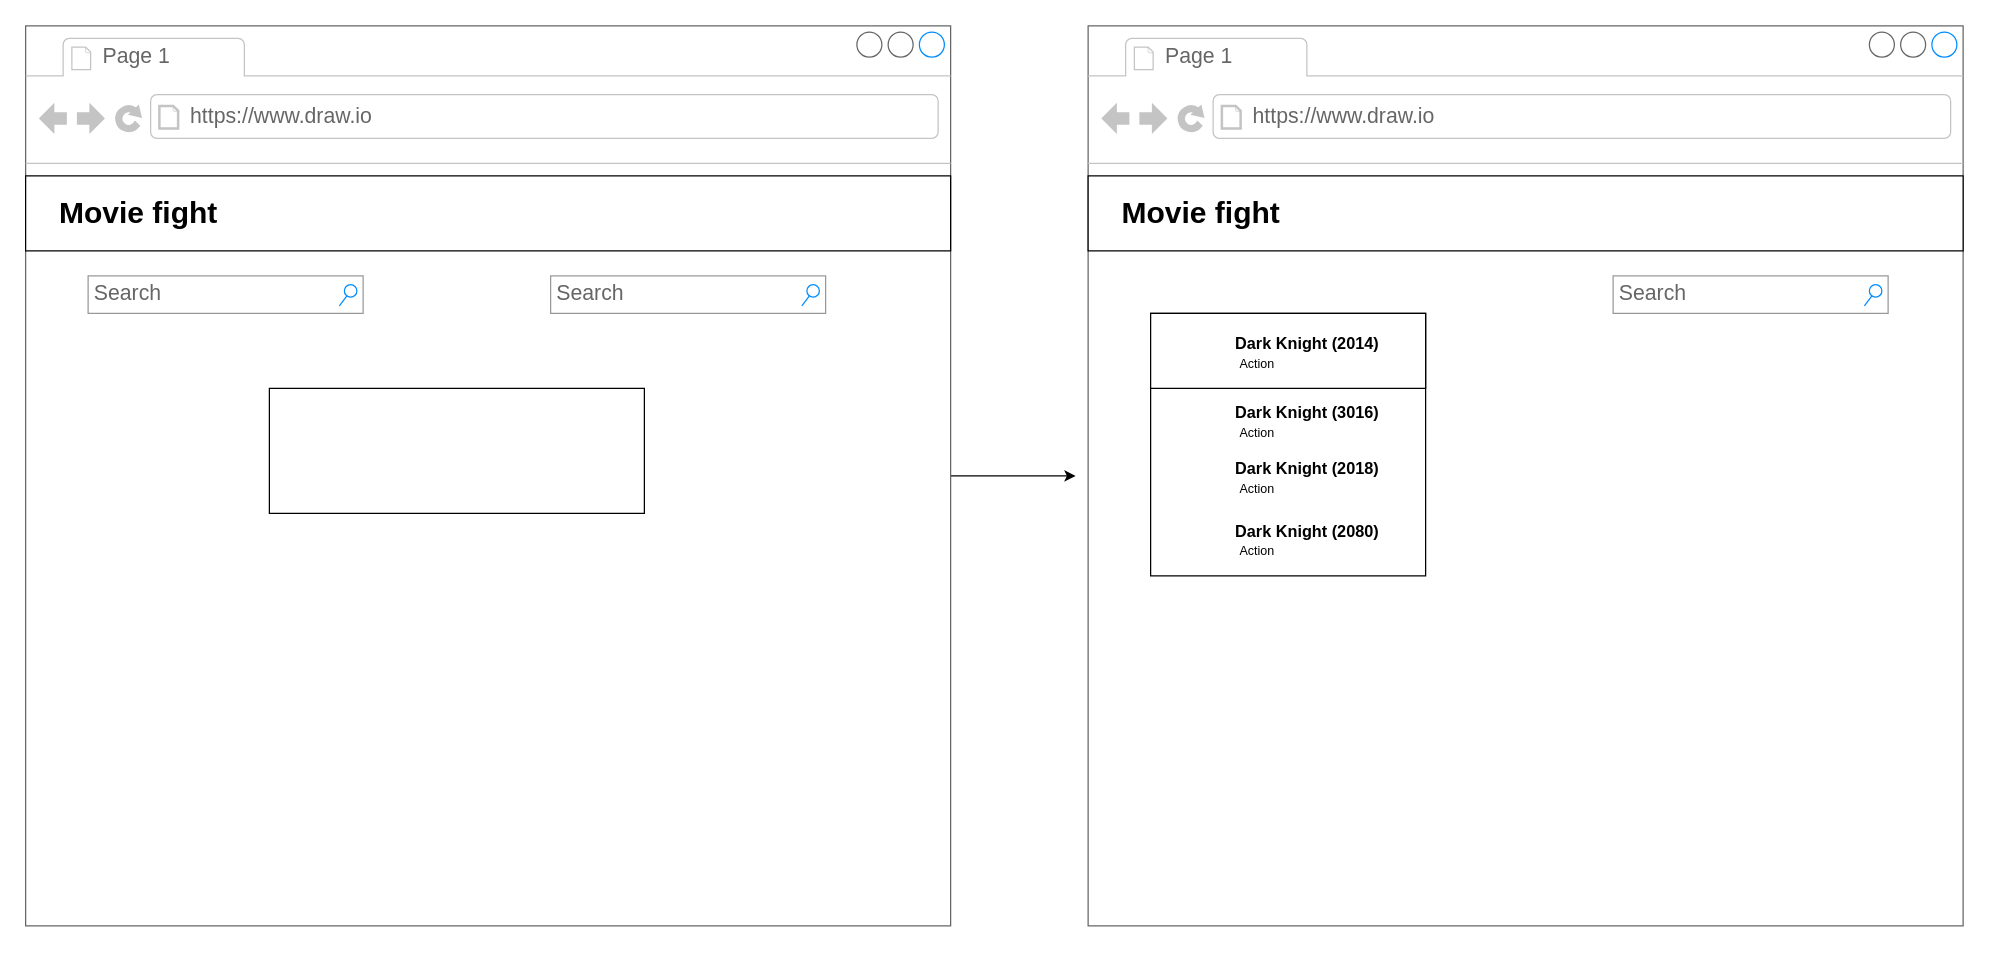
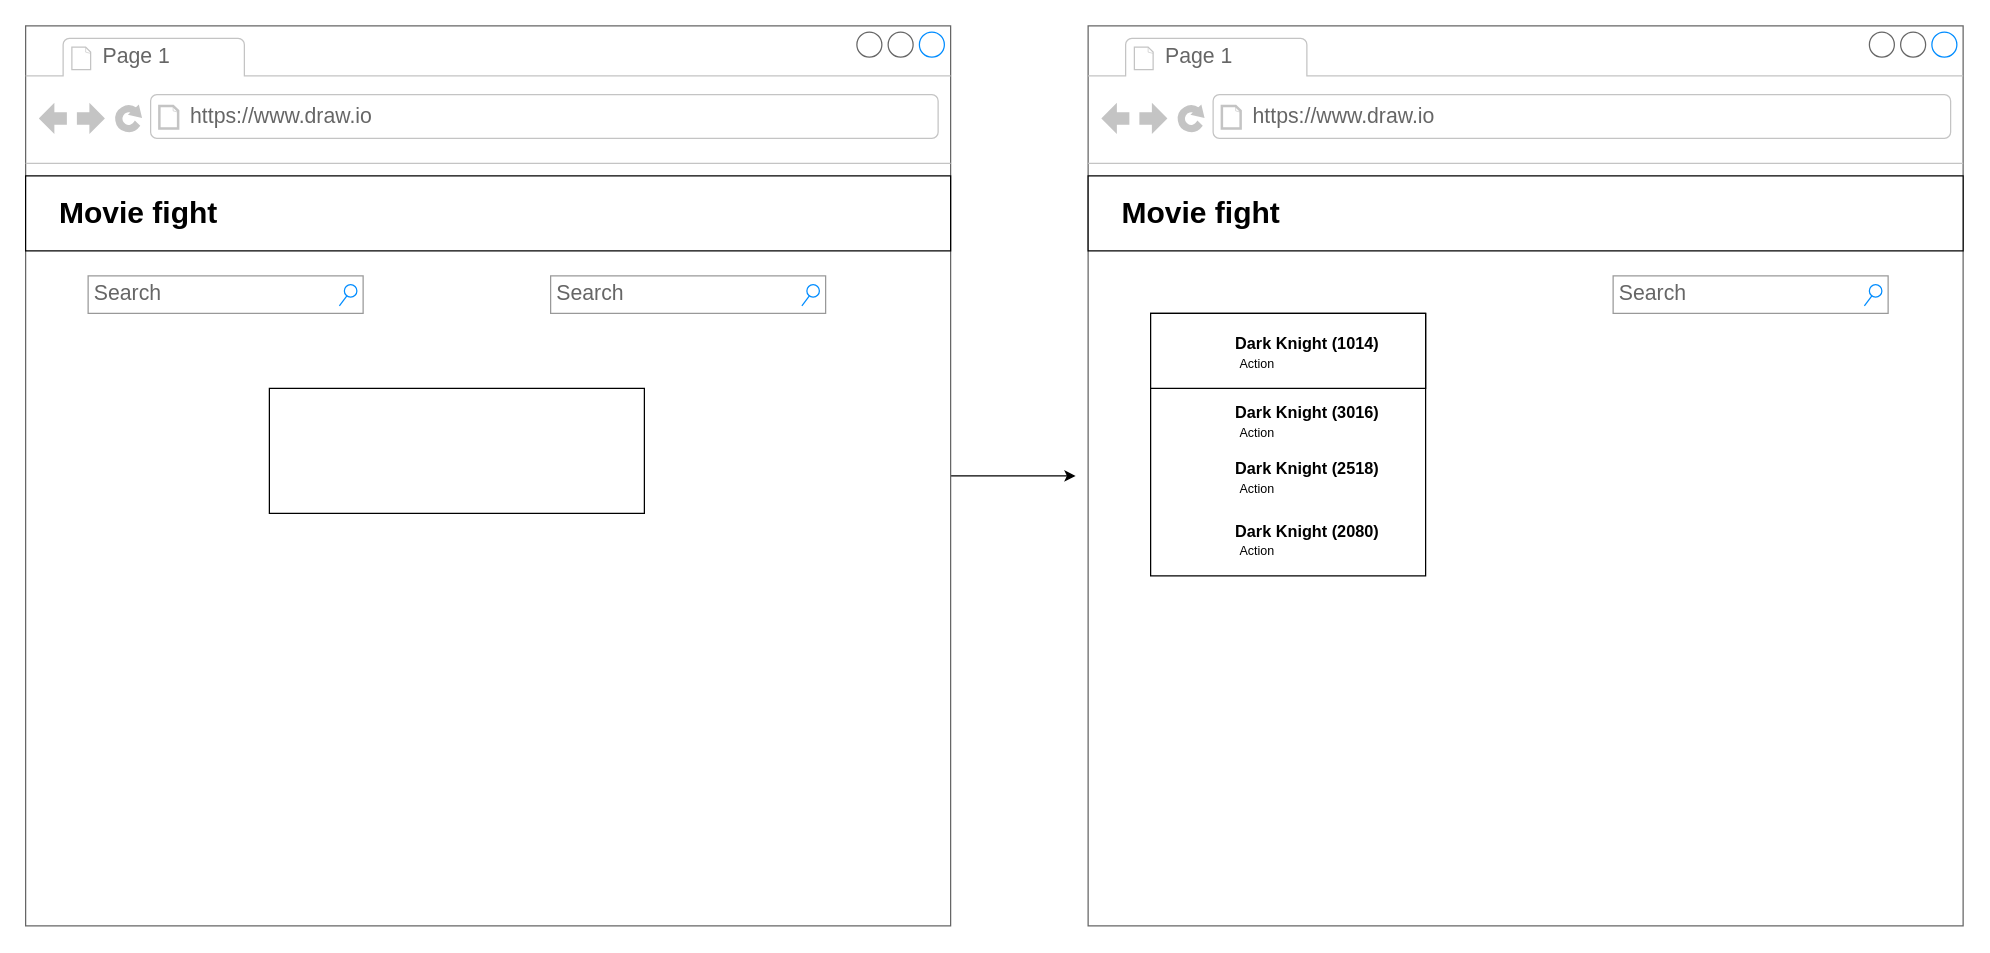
node "Dark Knight (2014)": label "Dark Knight (2014)" -> "Dark Knight (1014)"
node "Dark Knight (2018)": label "Dark Knight (2018)" -> "Dark Knight (2518)"
